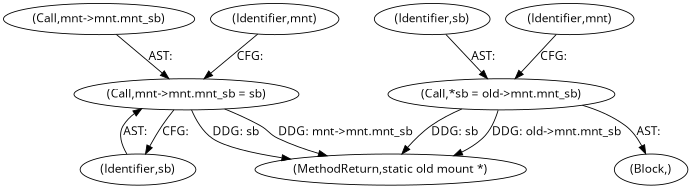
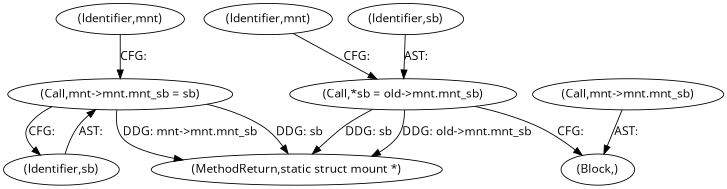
edge "(Call,mnt->mnt.mnt_sb)" -> "(Call,mnt->mnt.mnt_sb = sb)": now "(Call,mnt->mnt.mnt_sb)" -> "(Block,)"
edge "(Call,*sb = old->mnt.mnt_sb)" -> "(Block,)": label "AST: " -> "CFG: "
node "(MethodReturn,static old mount *)": label "(MethodReturn,static old mount *)" -> "(MethodReturn,static struct mount *)"
